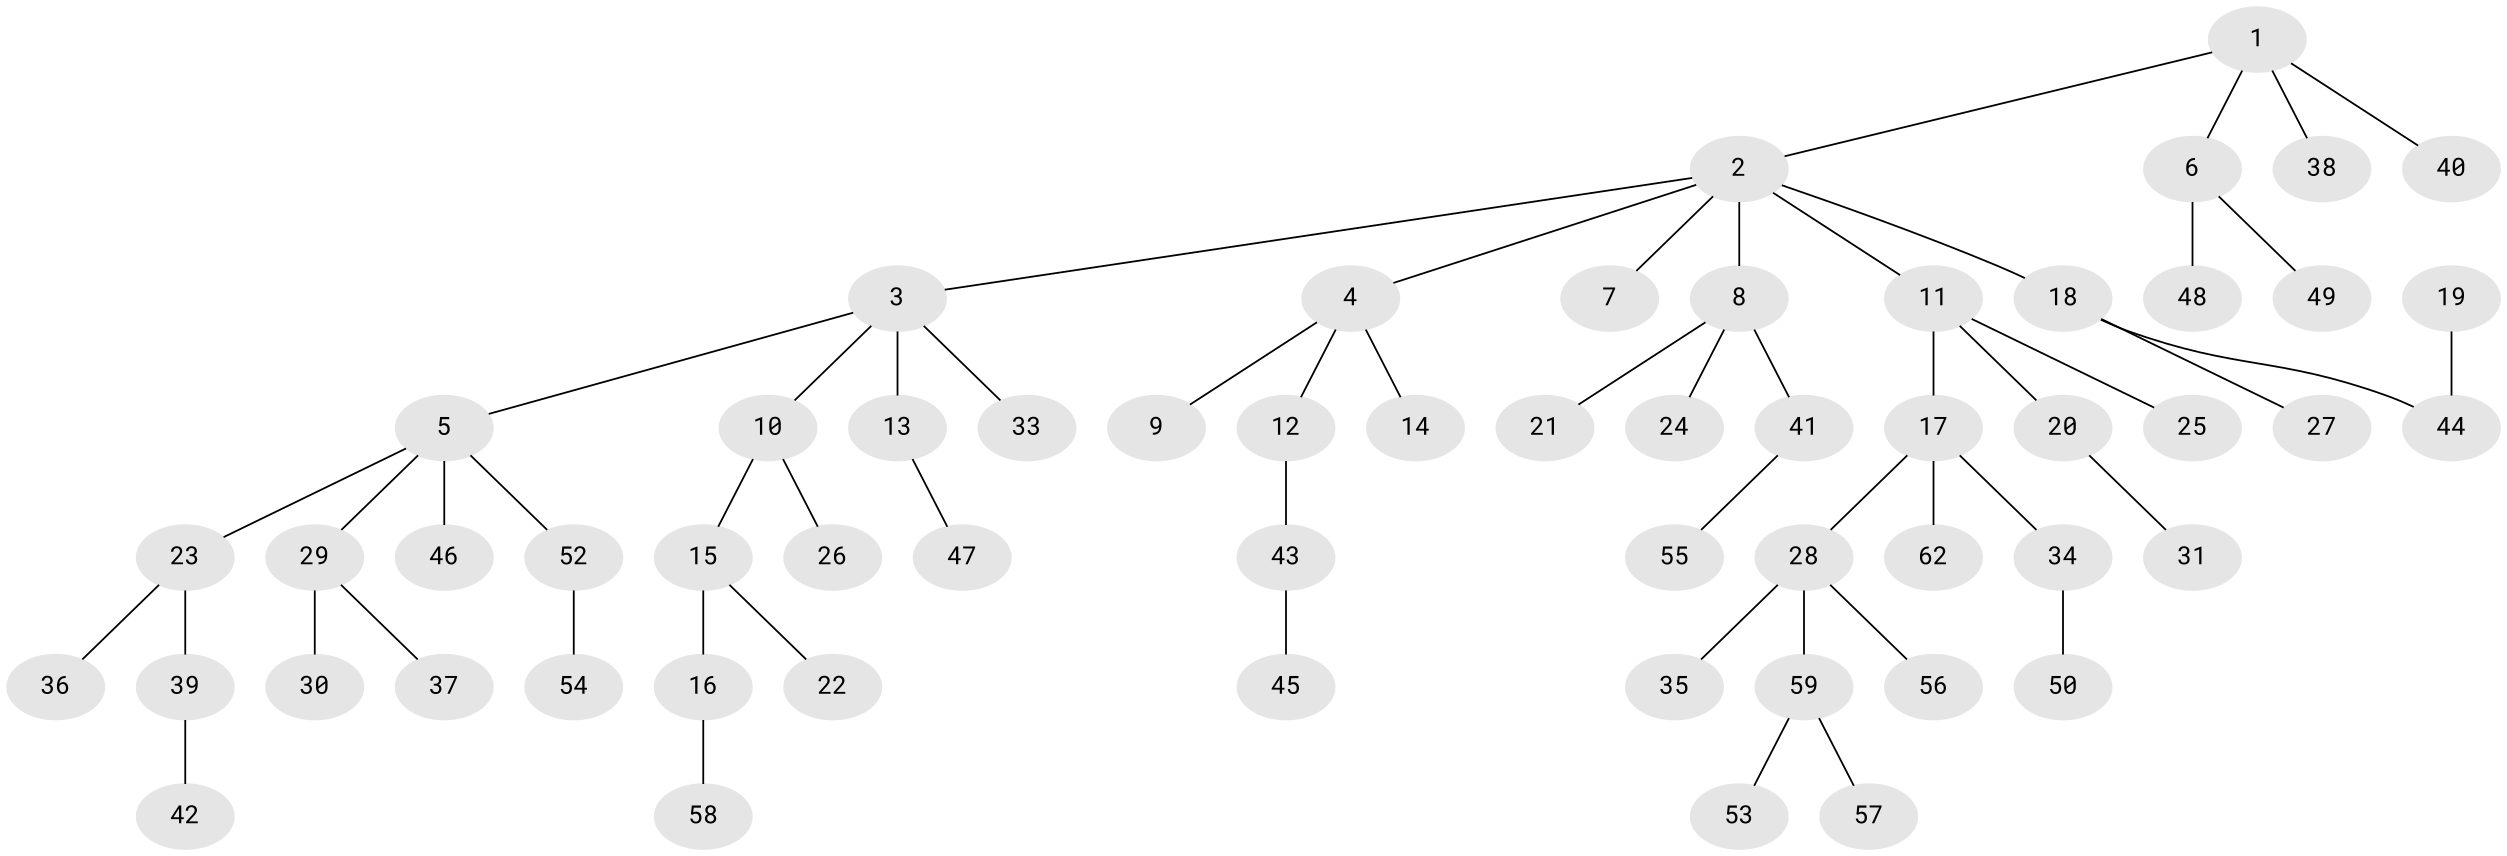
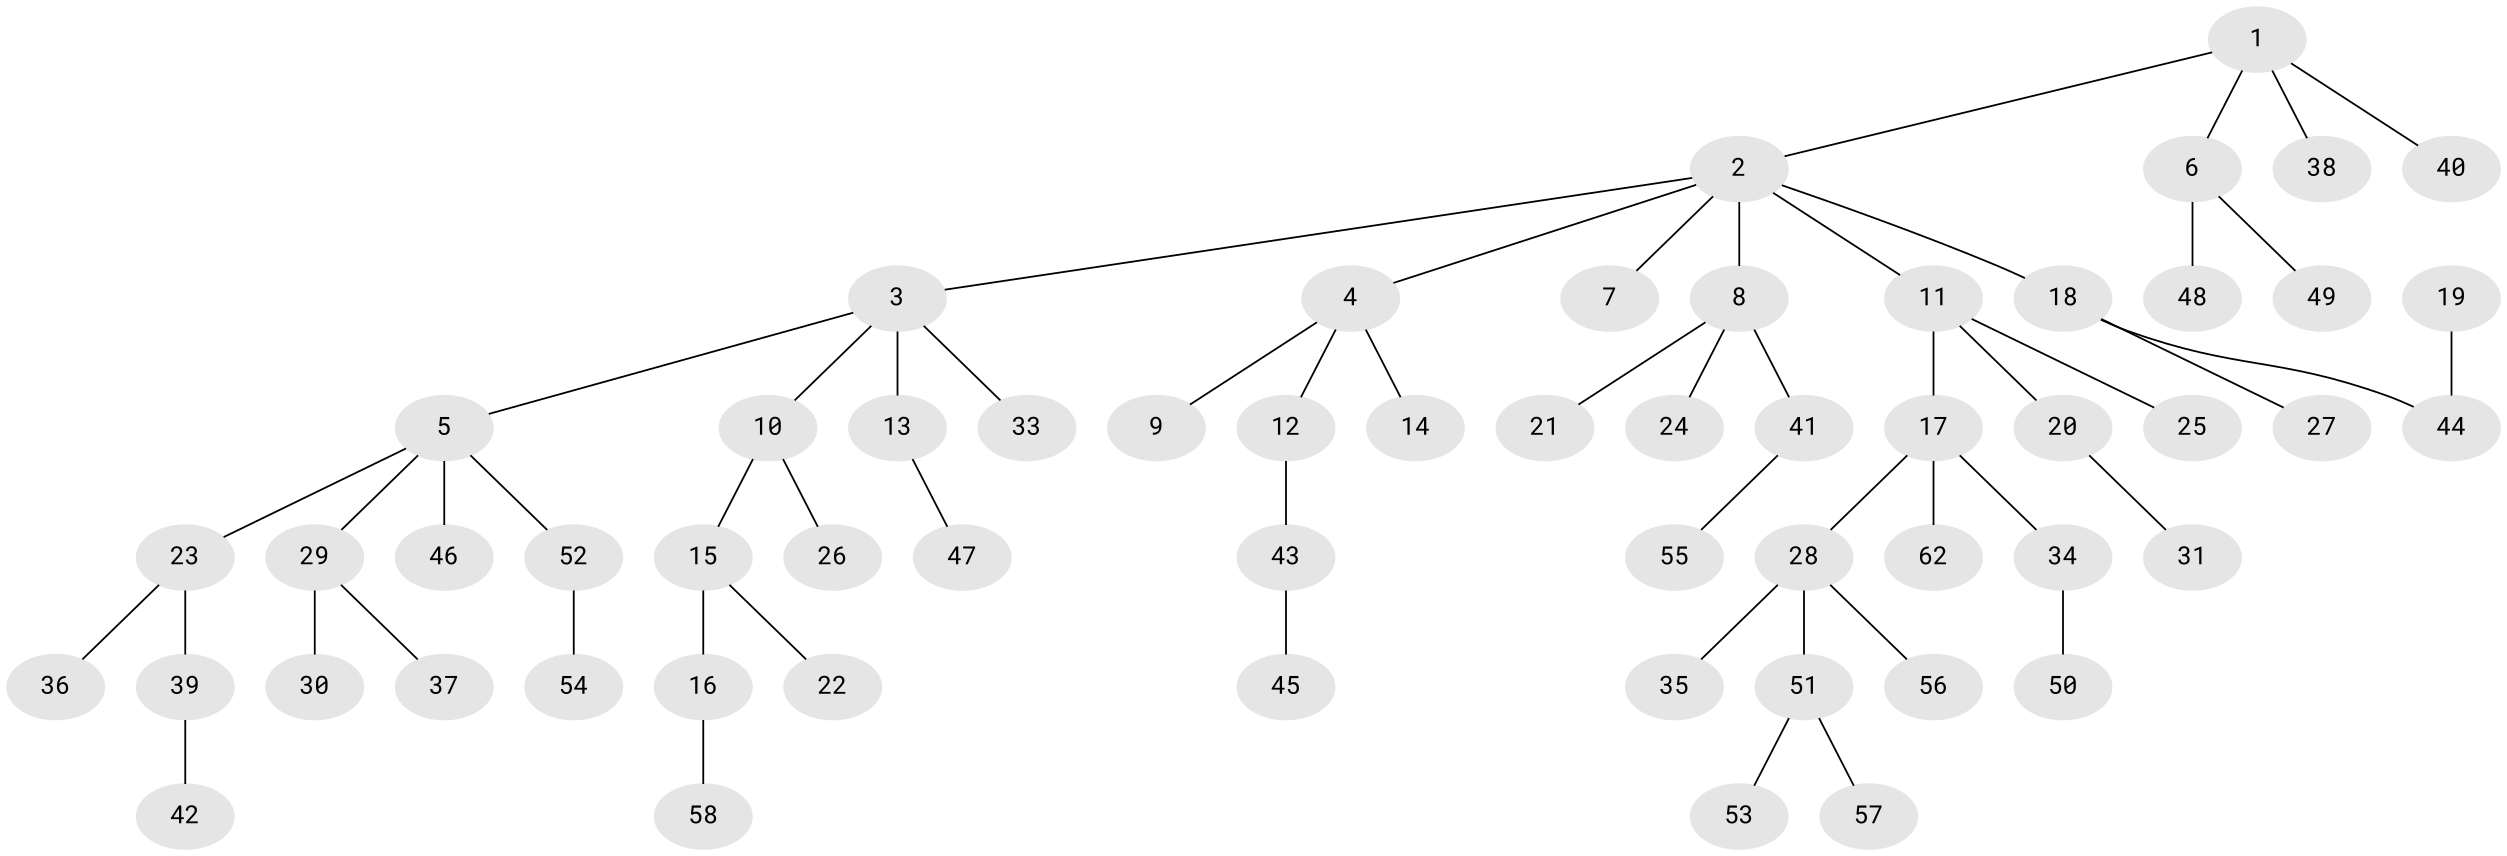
node "59": label "59" -> "51"
